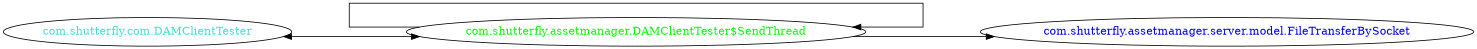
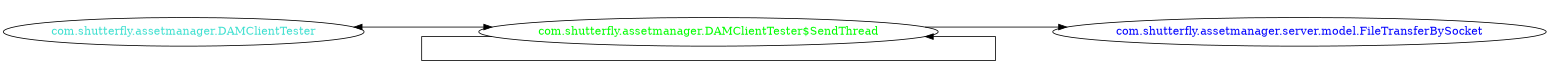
node "com.shutterfly.com.DAMClientTester": label "com.shutterfly.com.DAMClientTester" -> "com.shutterfly.assetmanager.DAMClientTester"
